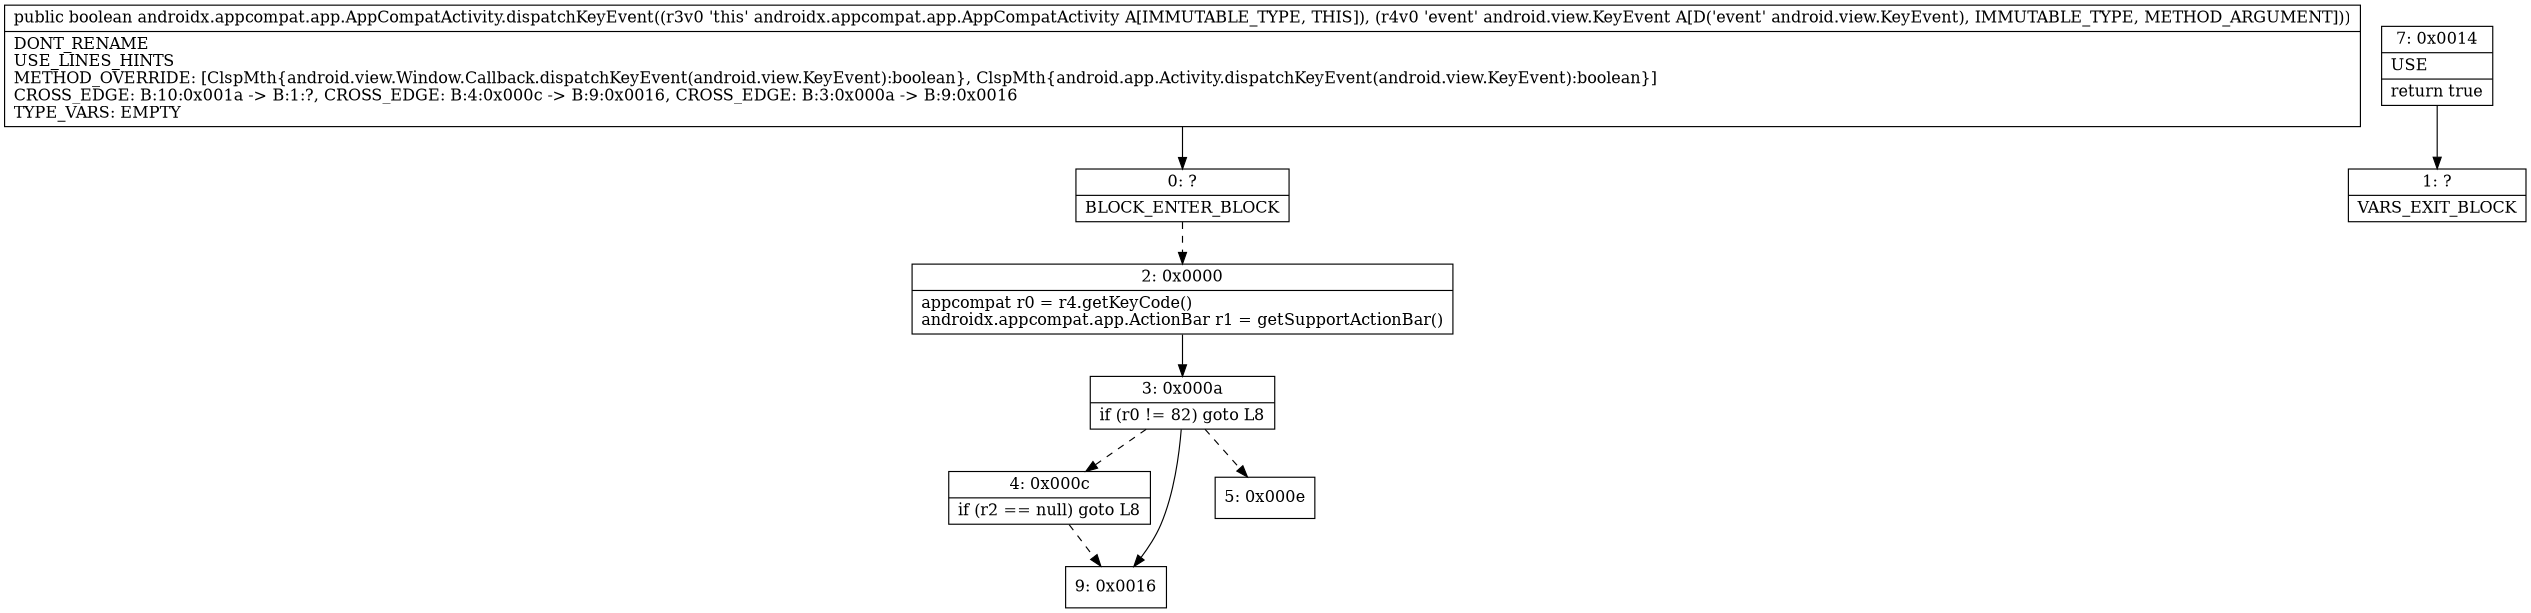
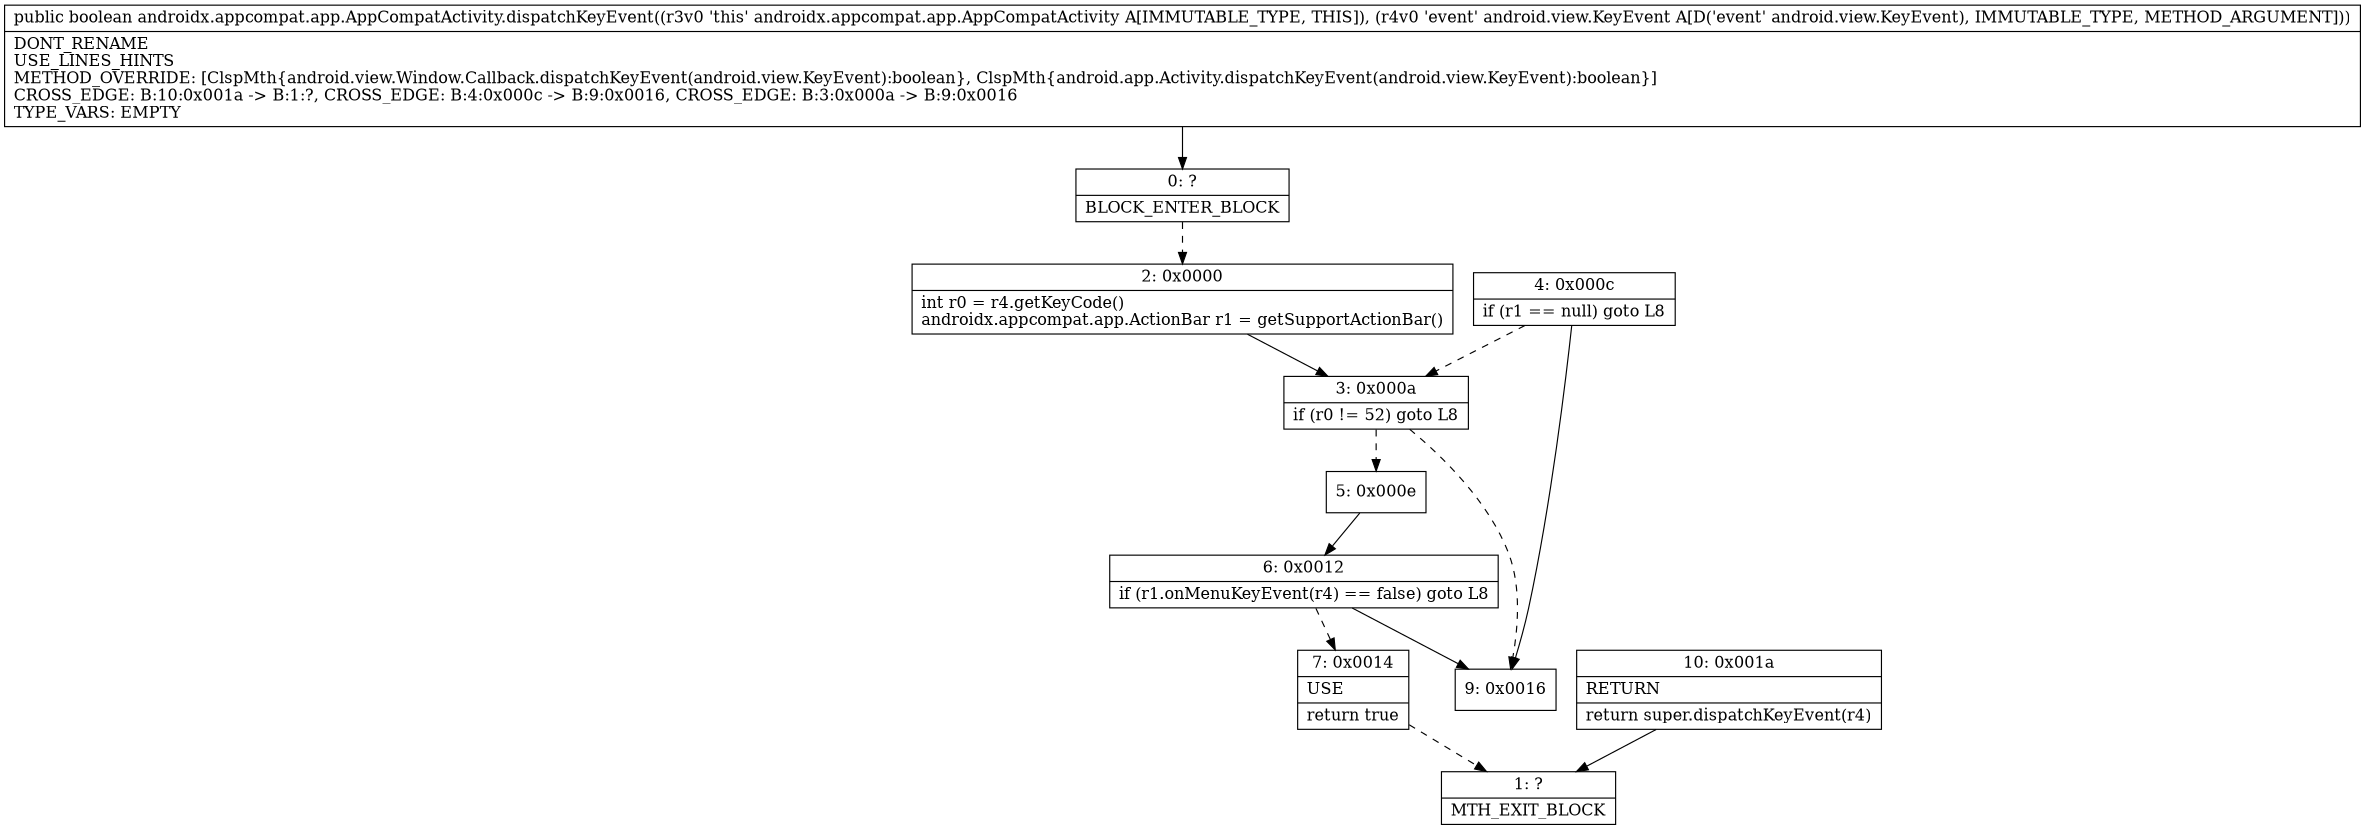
edge "7: 0x0014" -> "1: ?": style solid -> dashed
node "1: ?": text "VARS_EXIT_BLOCK" -> "MTH_EXIT_BLOCK"
node "2: 0x0000": text "appcompat r0 = r4.getKeyCode()" -> "int r0 = r4.getKeyCode()"
node "3: 0x000a": text "if (r0 != 82) goto L8" -> "if (r0 != 52) goto L8"
edge "3: 0x000a" -> "4: 0x000c": reversed
edge "3: 0x000a" -> "9: 0x0016": style solid -> dashed
node "4: 0x000c": text "if (r2 == null) goto L8" -> "if (r1 == null) goto L8"
edge "4: 0x000c" -> "9: 0x0016": style dashed -> solid
node "6: 0x0012": added
node "10: 0x001a": added
